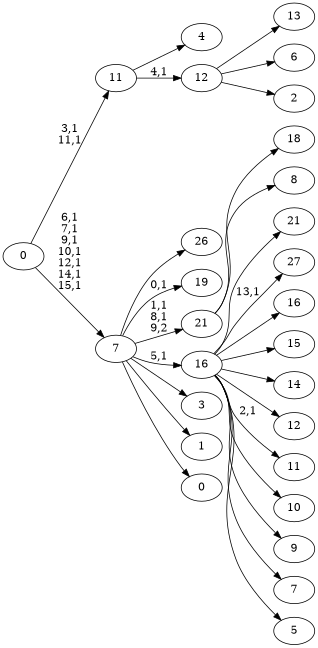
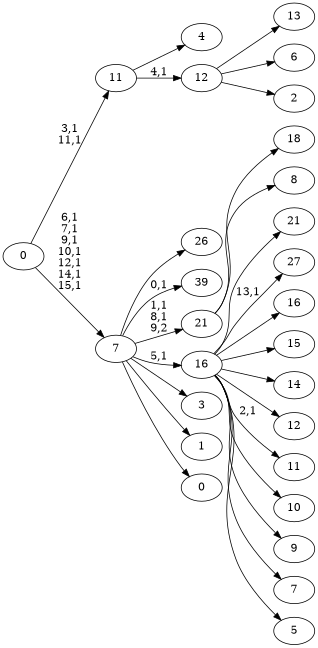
node "19": label "19" -> "39"
